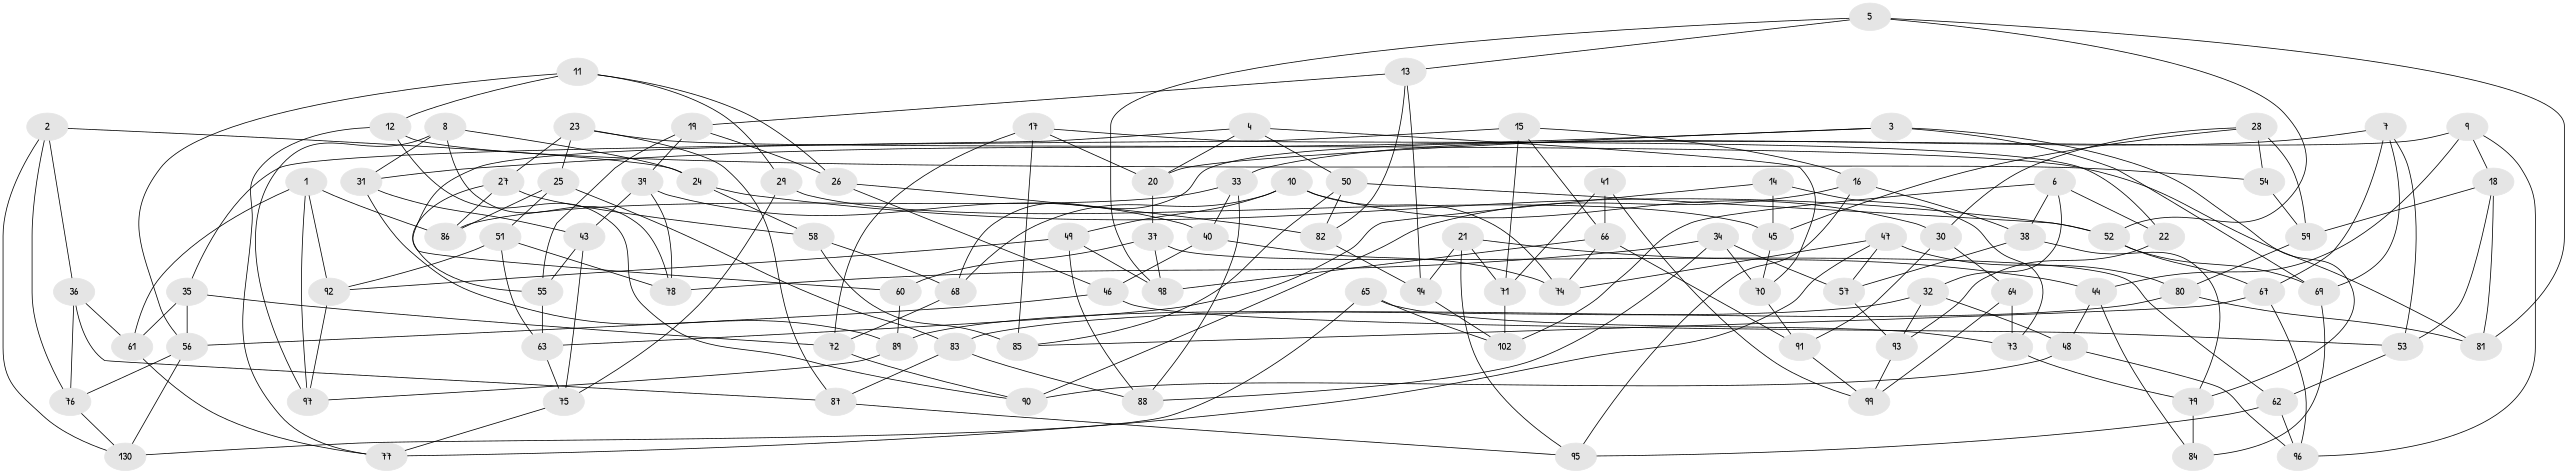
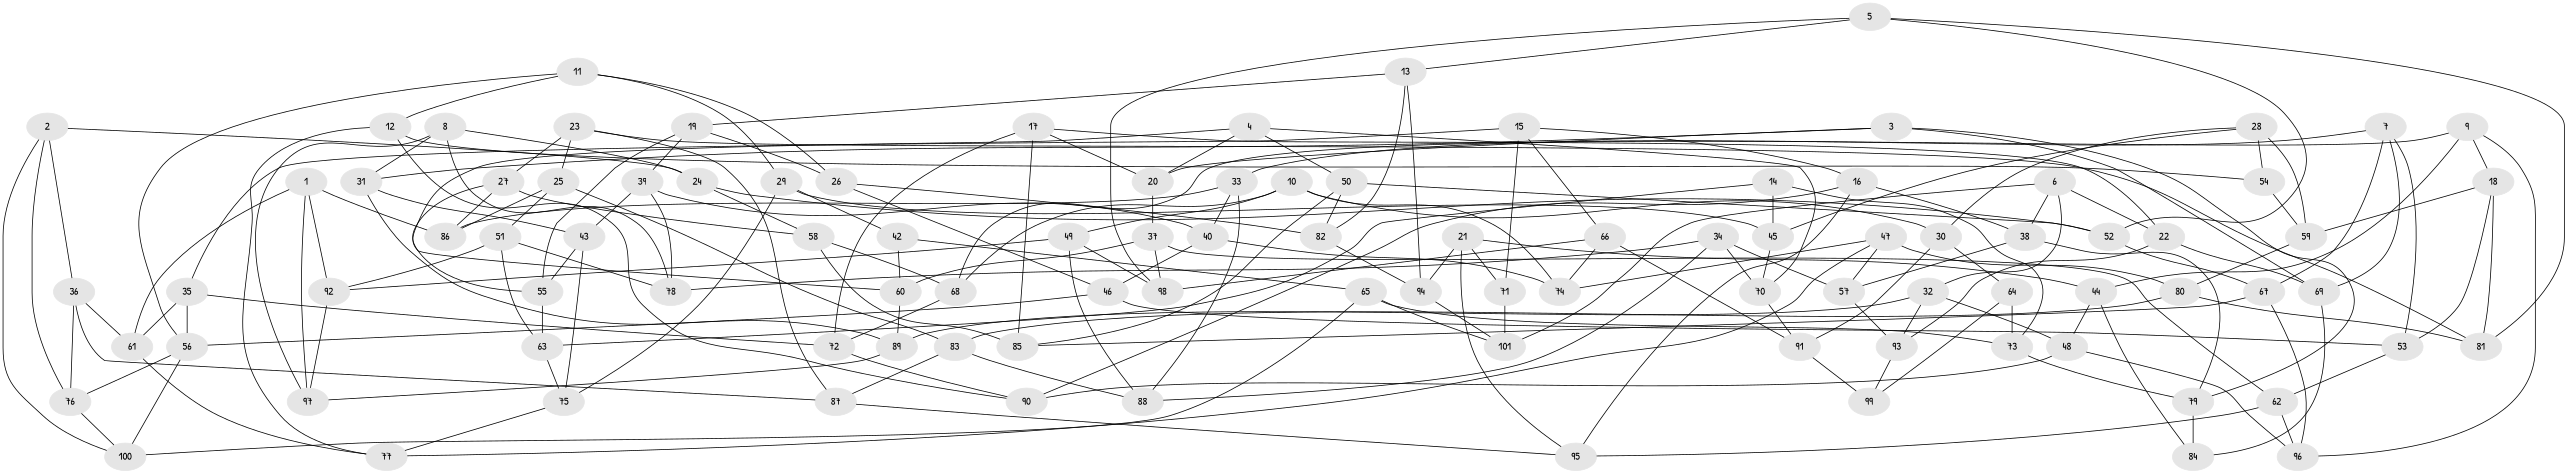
node "41": removed
node "42": added
edge "52" -- "69": now "22" -- "69"
node "102": label "102" -> "101"
node "130": label "130" -> "100"
